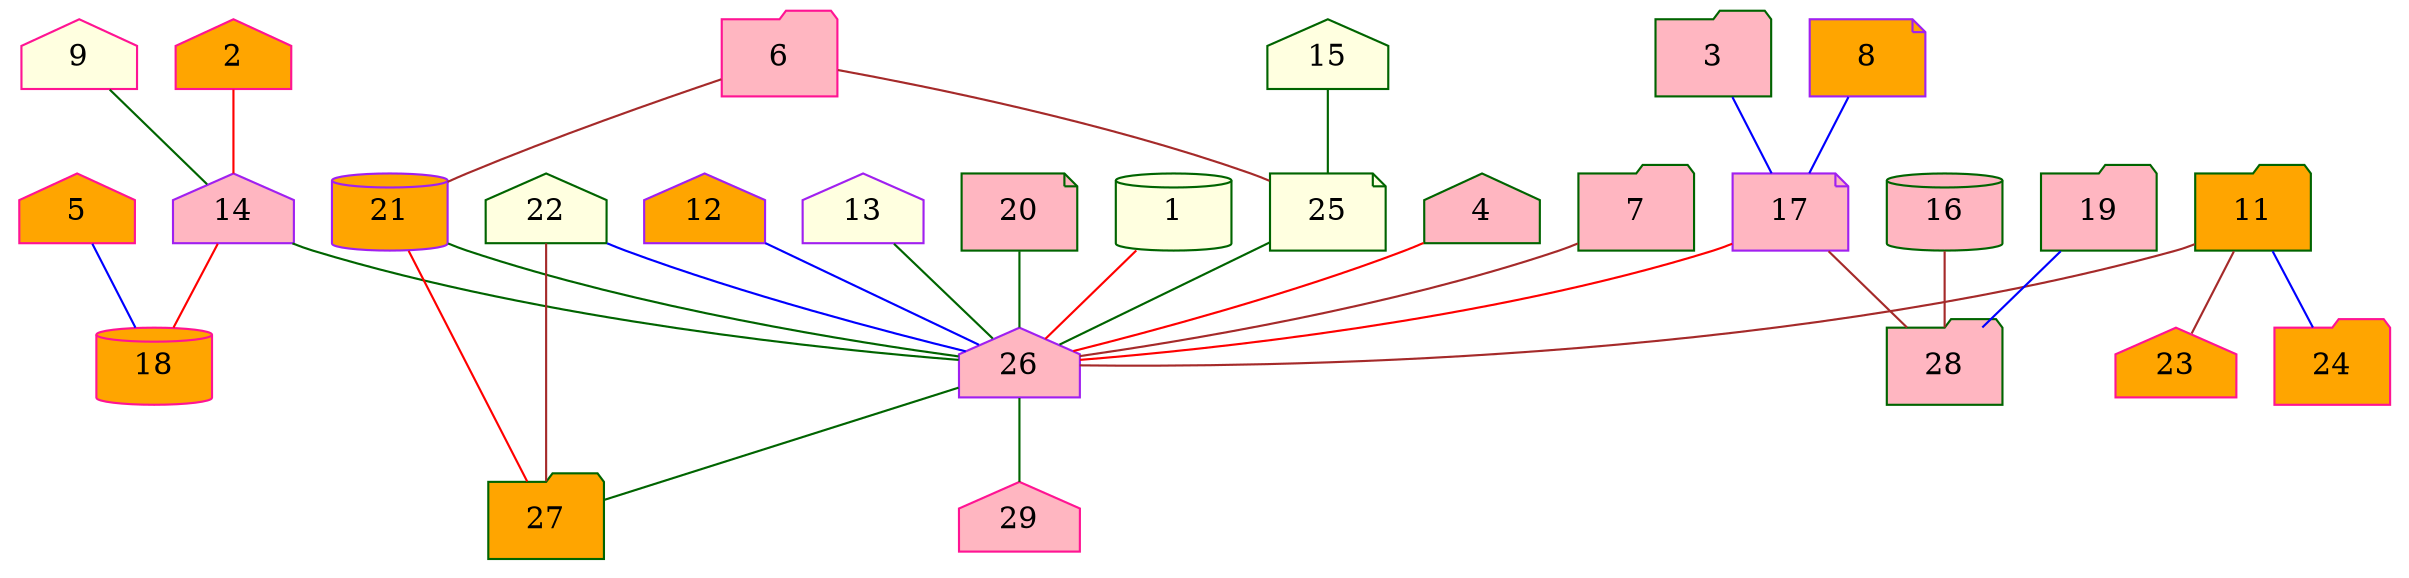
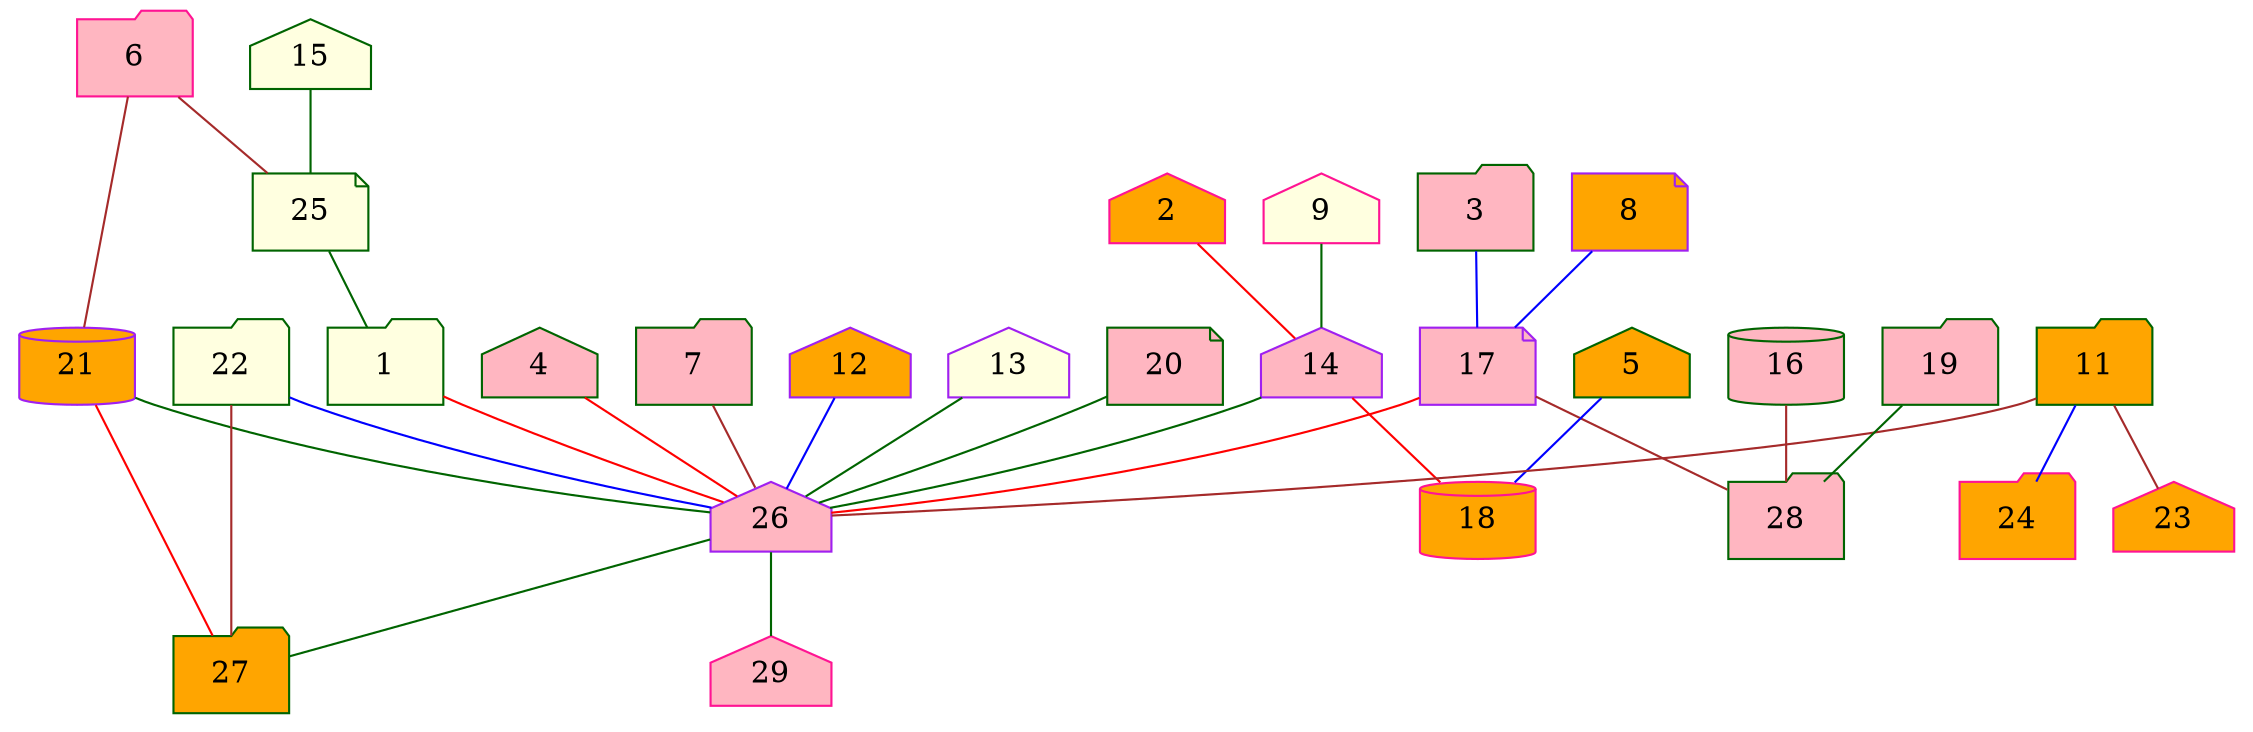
node "5": color deeppink -> darkgreen
node "22": shape house -> folder
node "1": shape cylinder -> folder
edge "25" -- "26": now "25" -- "1"
edge "19" -- "28": color blue -> darkgreen
